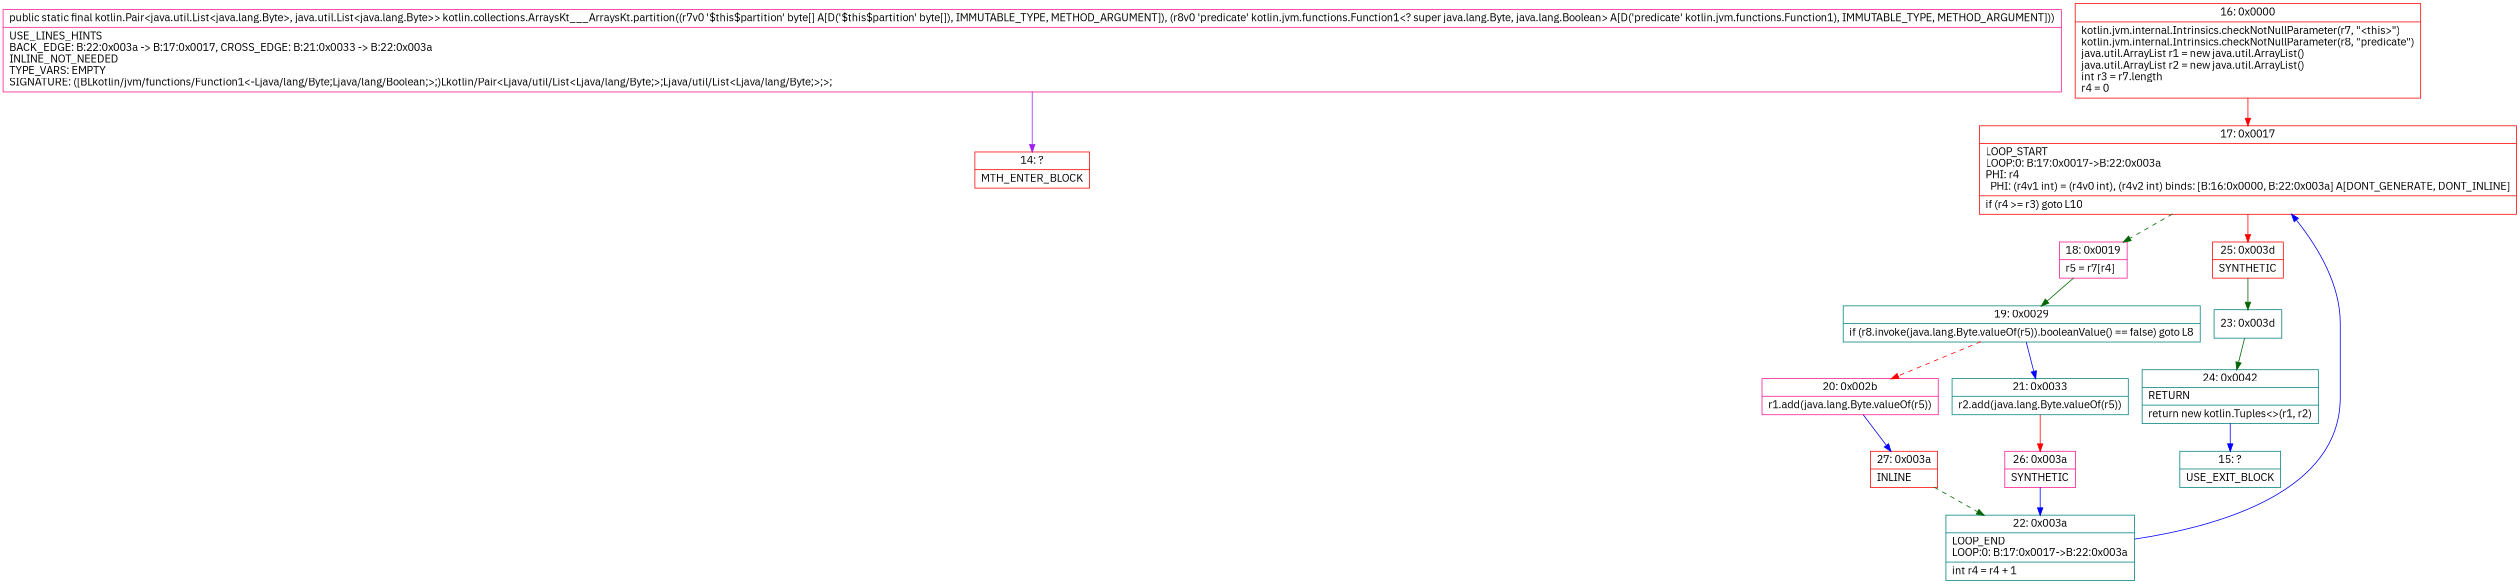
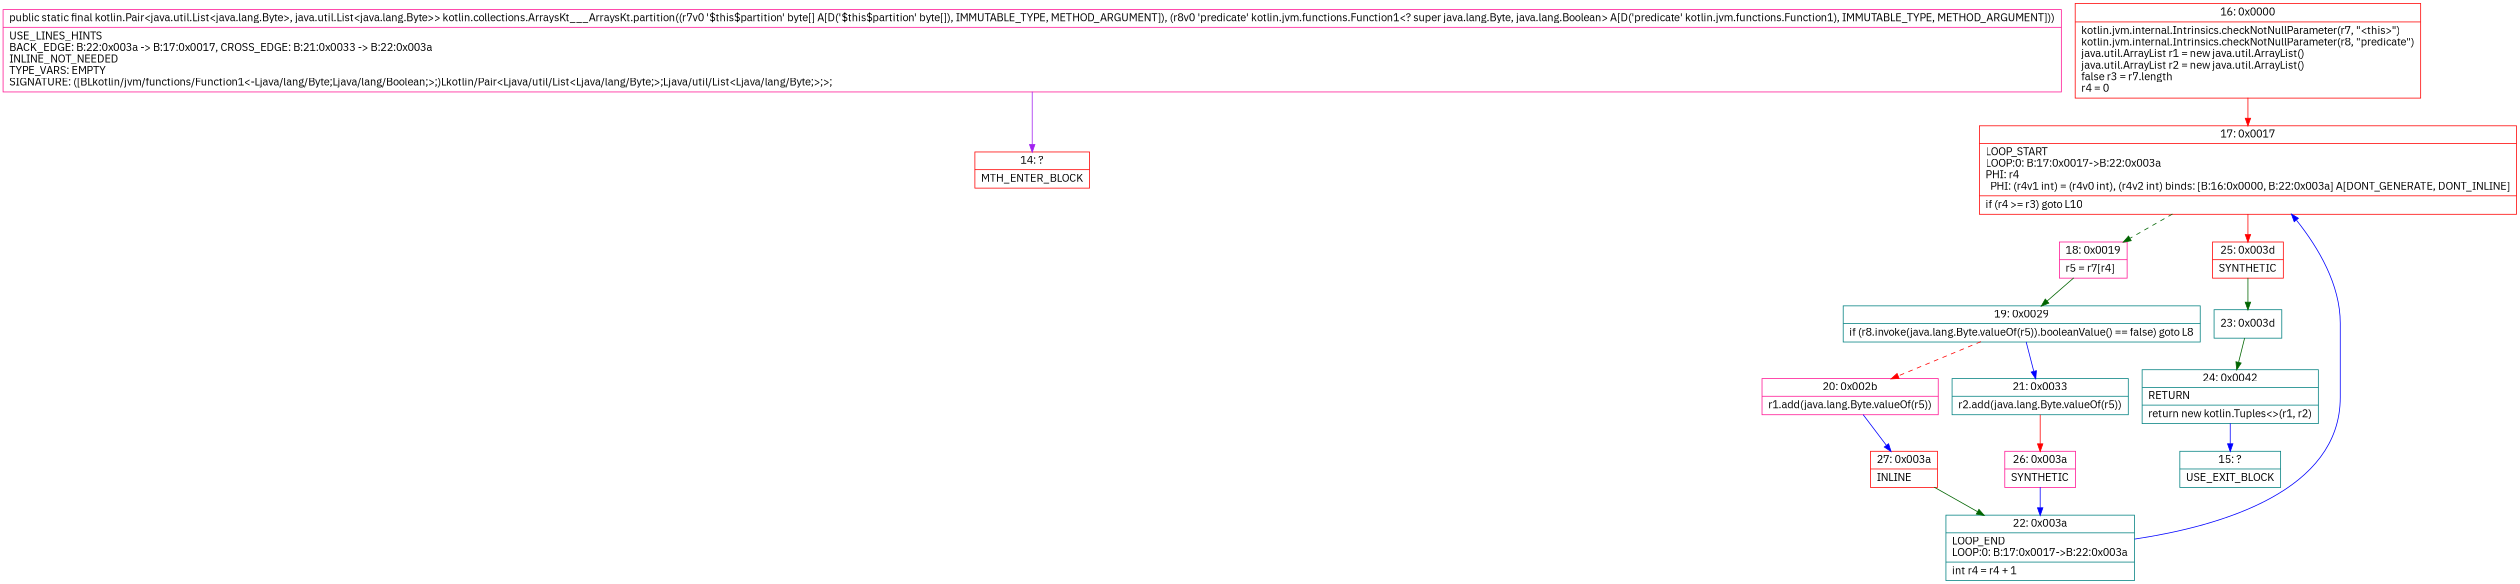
node "16: 0x0000": text "int r3 = r7.length" -> "false r3 = r7.length"
edge "27: 0x003a" -> "22: 0x003a": style dashed -> solid
